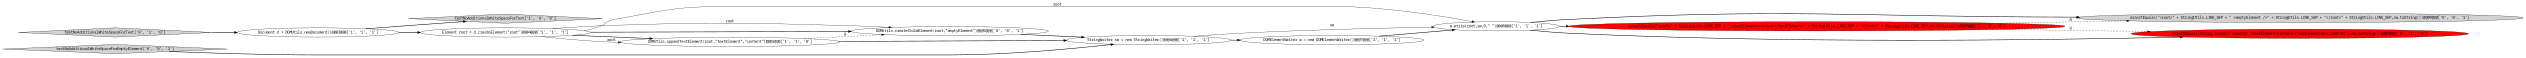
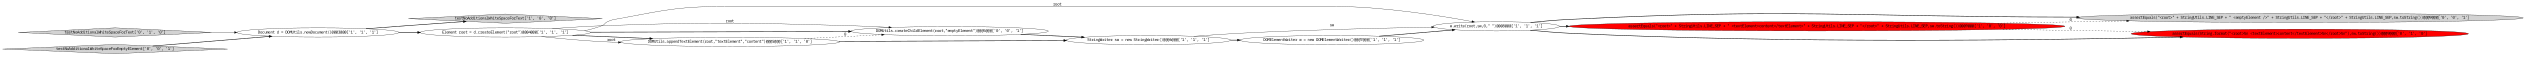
edge "testNoAdditionalWhiteSpaceForText['0', '1', '0']" -> "Document d = DOMUtils.newDocument()@@@3@@@['1', '1', '1']": style bold -> solid
edge "testNoAdditionalWhiteSpaceForEmptyElement['0', '0', '1']" -> "StringWriter sw = new StringWriter()@@@6@@@['1', '1', '1']": now "testNoAdditionalWhiteSpaceForEmptyElement['0', '0', '1']" -> "Document d = DOMUtils.newDocument()@@@3@@@['1', '1', '1']"
